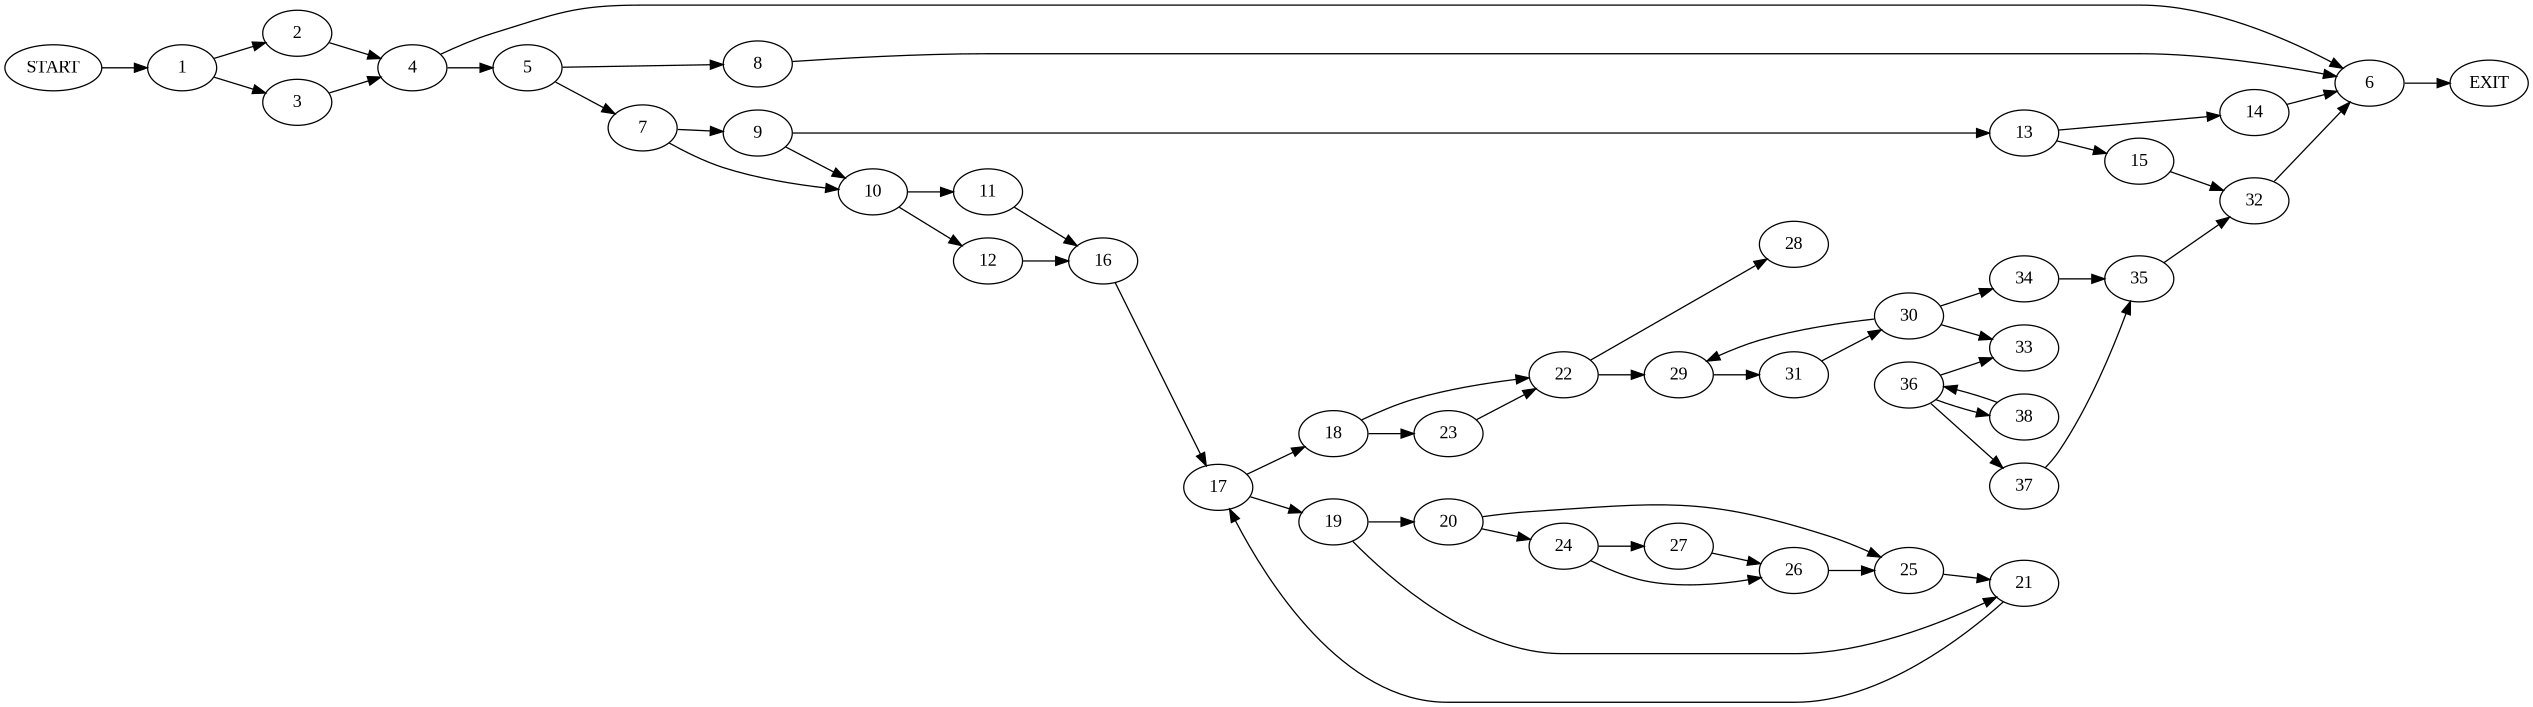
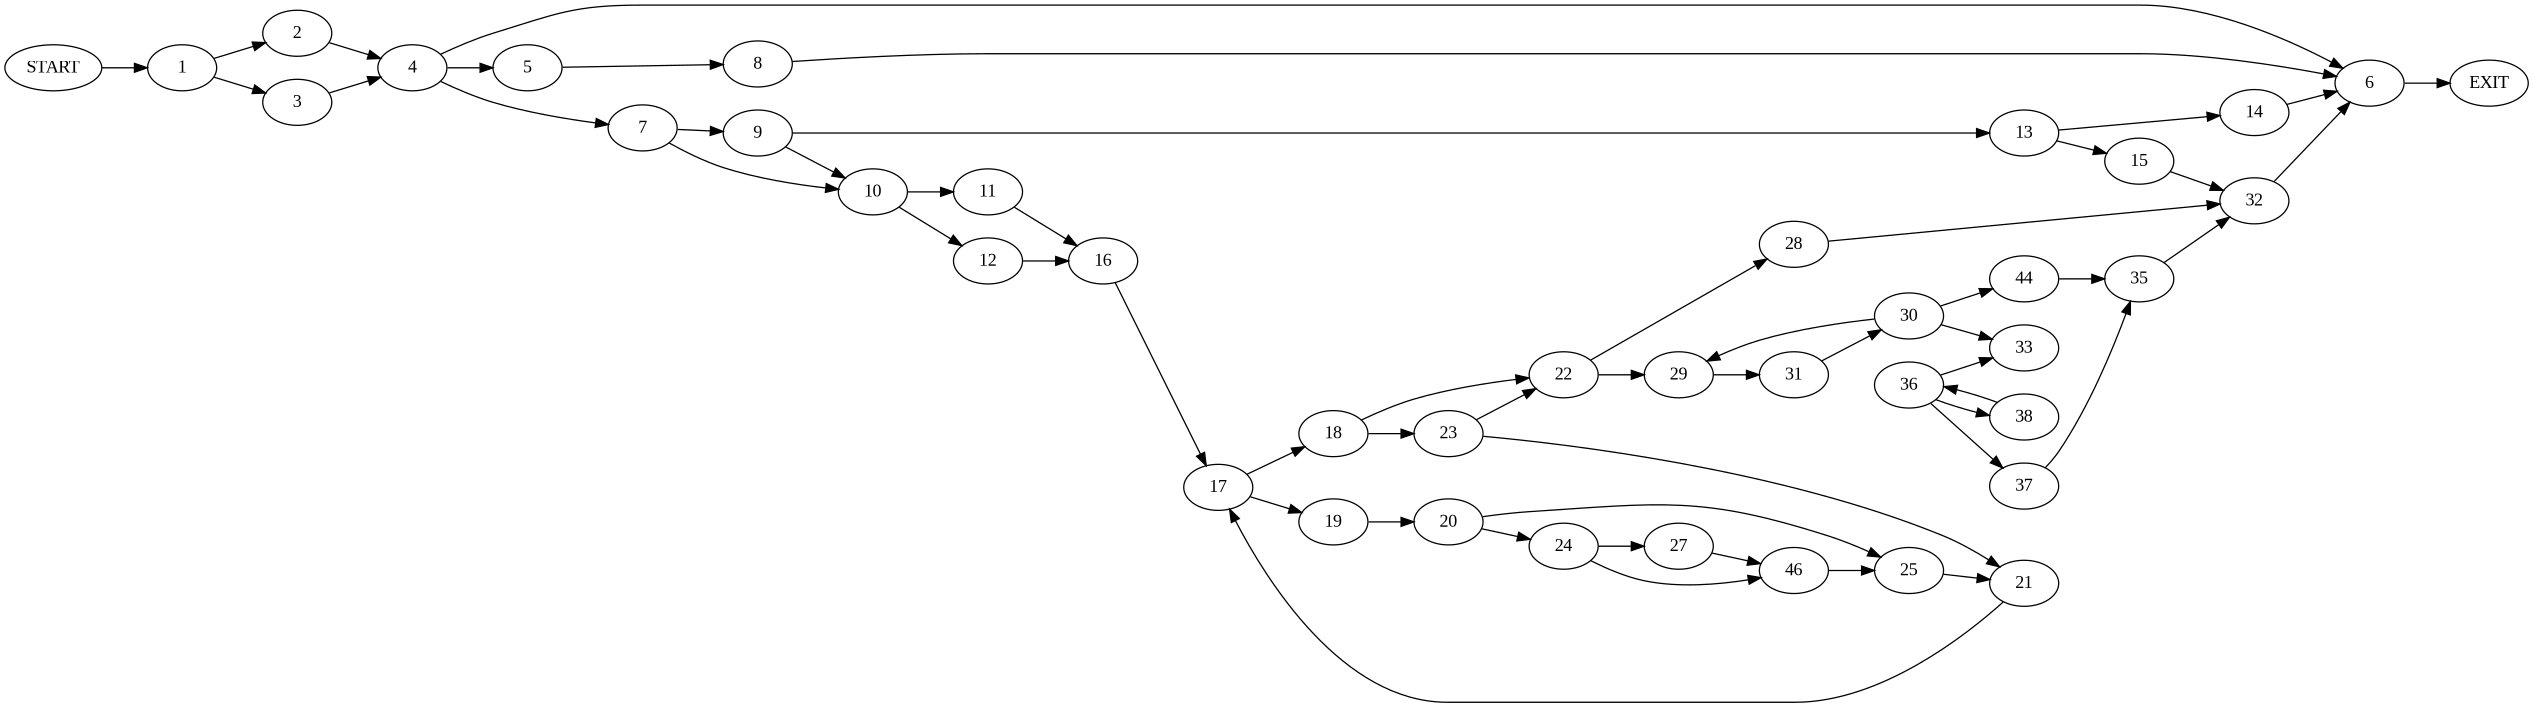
edge "5" -> "7": now "4" -> "7"
edge "28" -> "32": added
node "34": label "34" -> "44"
node "26": label "26" -> "46"
edge "19" -> "21": now "23" -> "21"
